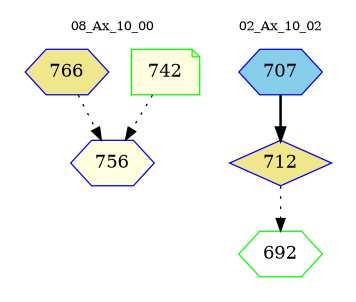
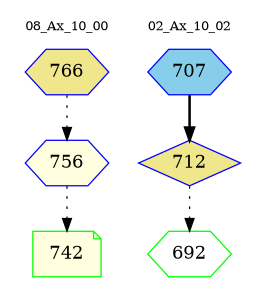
edge "742" -> "756": reversed
